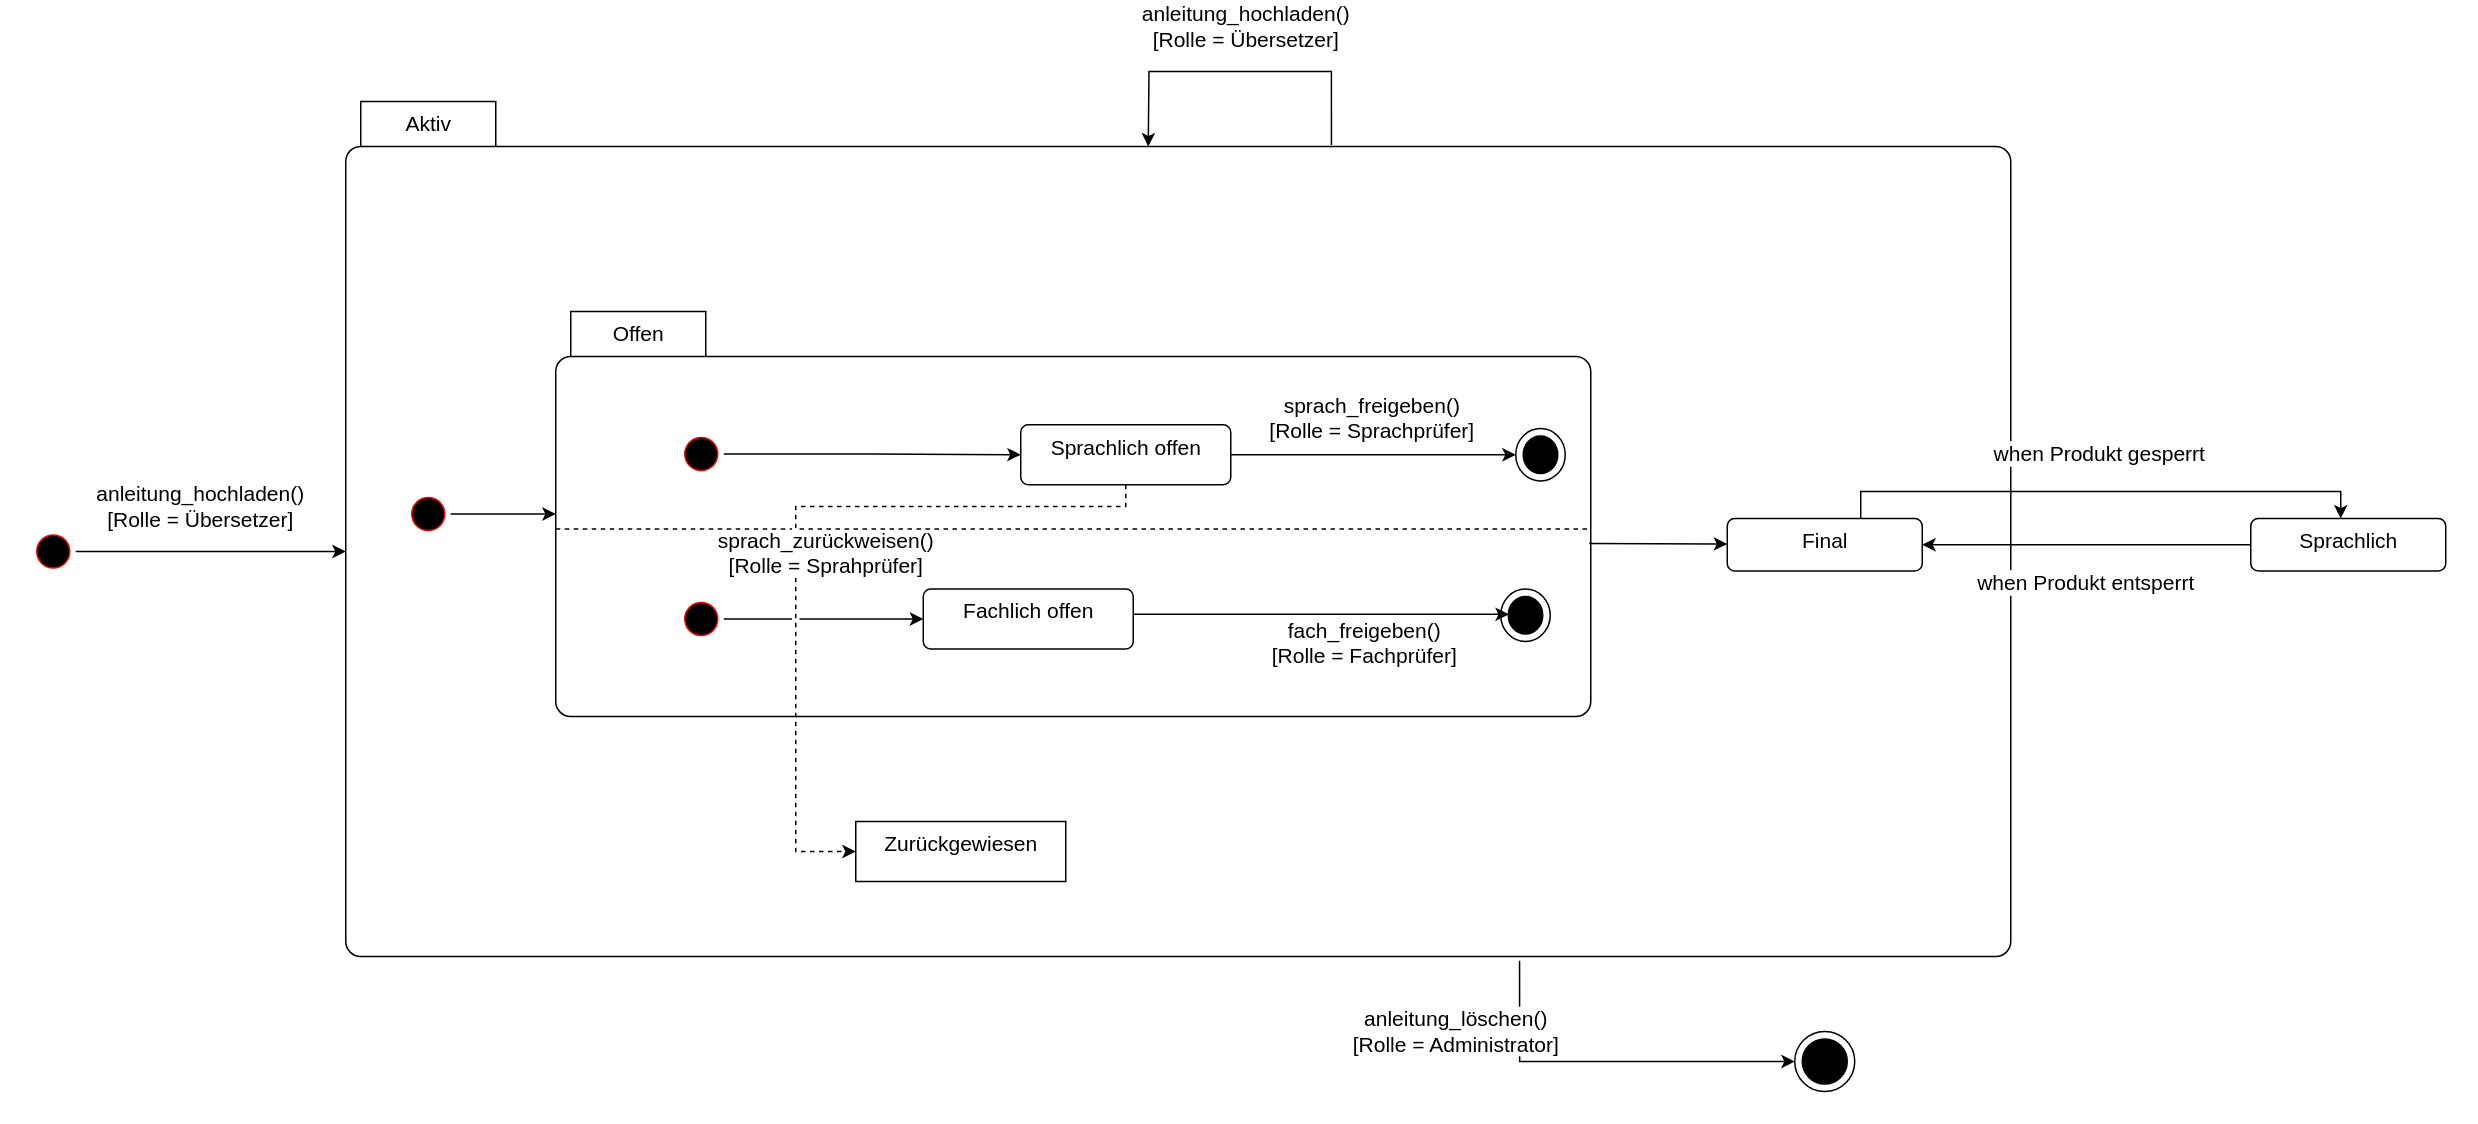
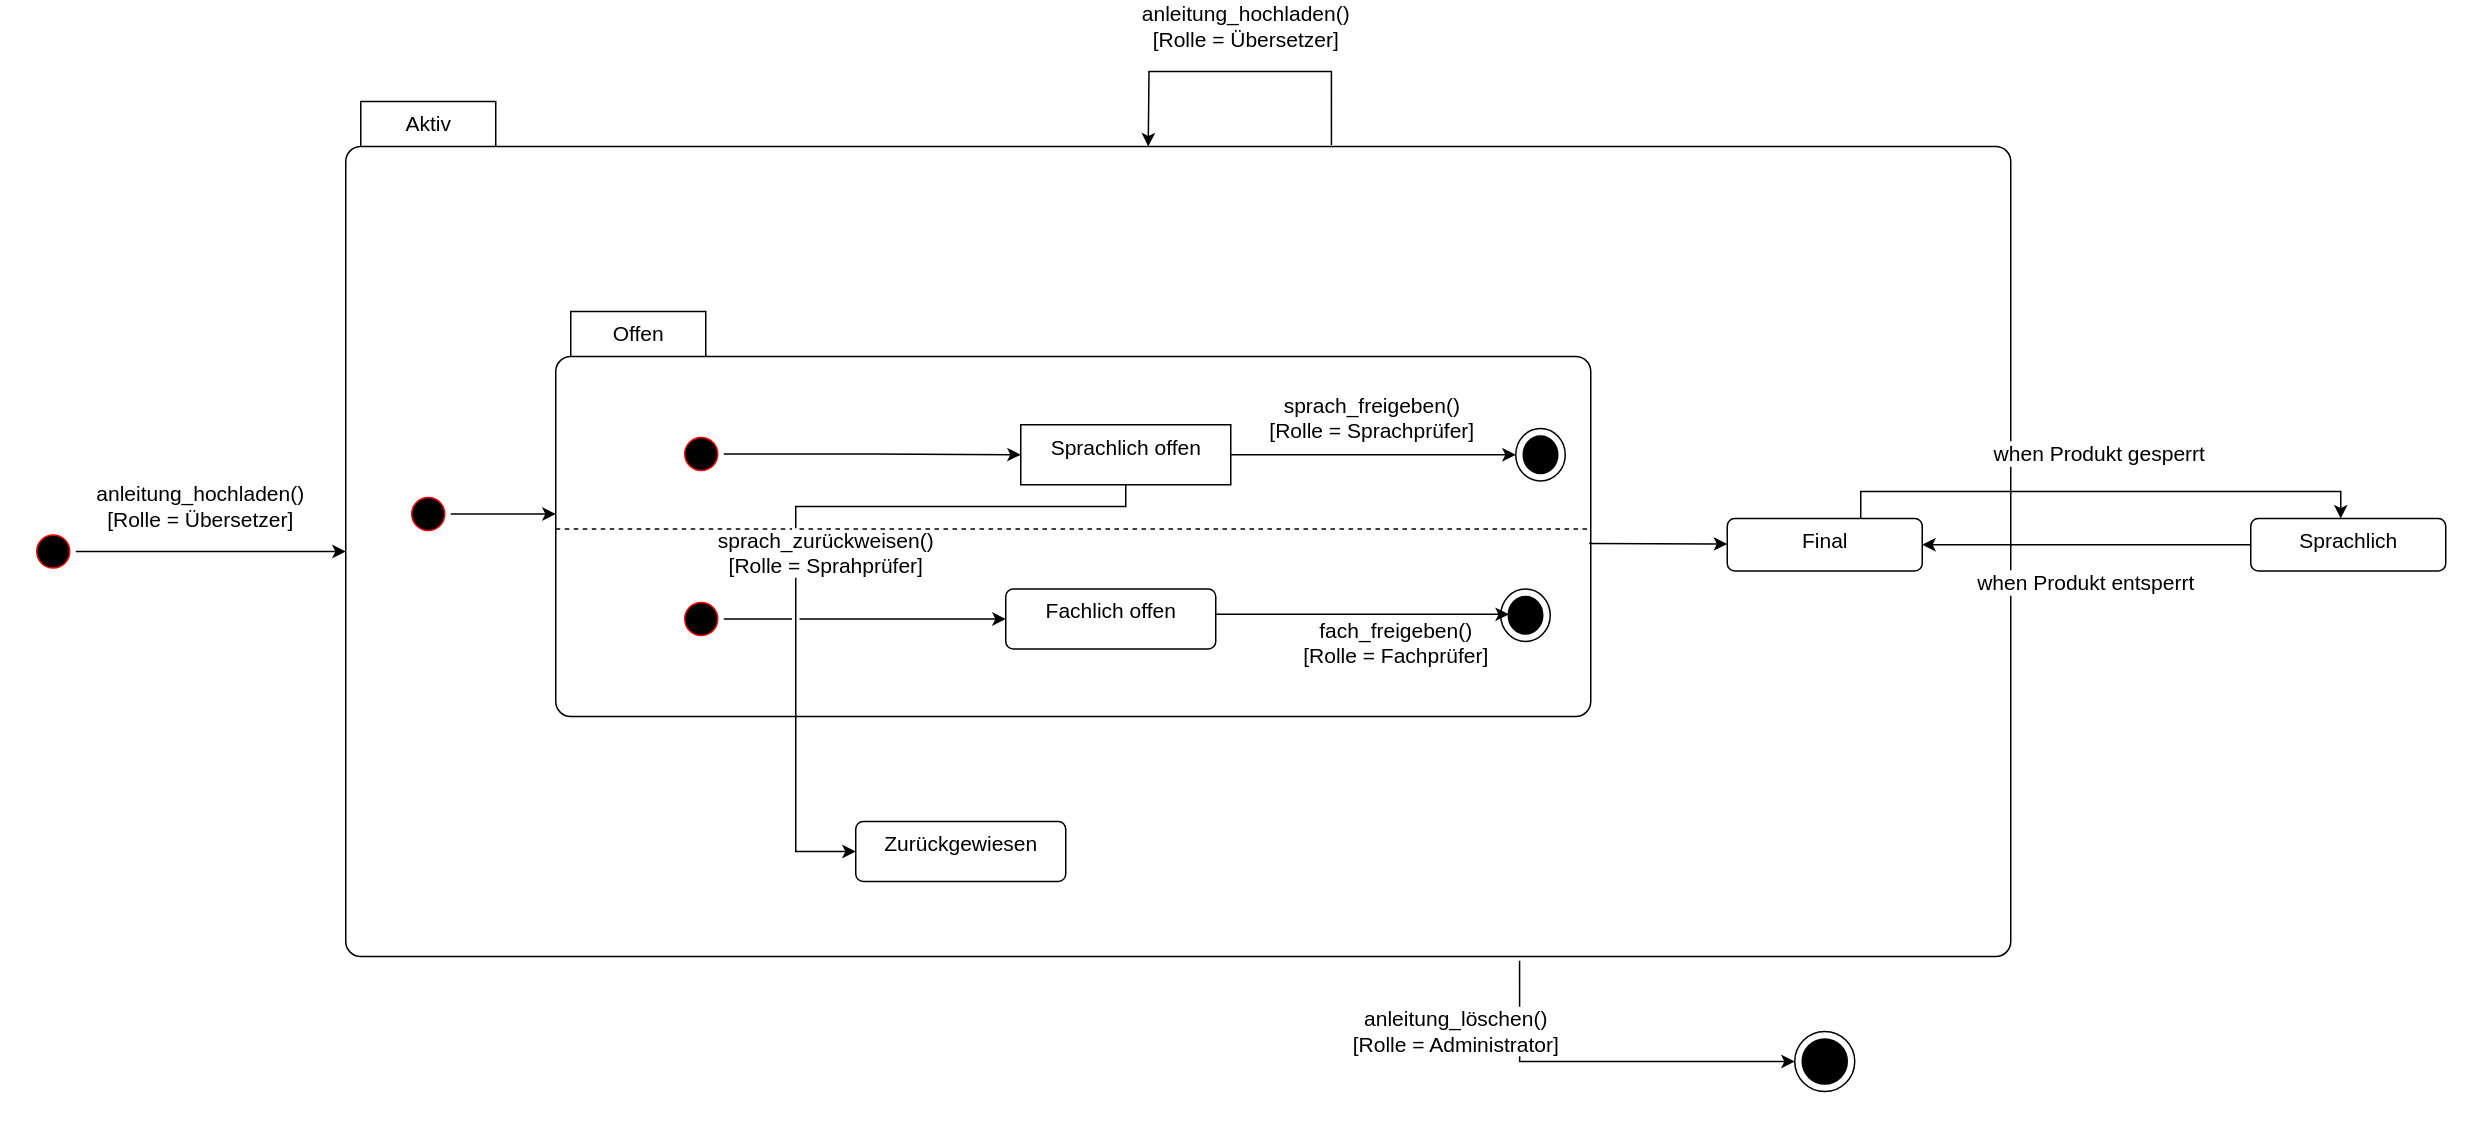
node "Sprachlich offen": shape rounded rectangle -> rectangle
edge "Sprachlich offen" -> "Zurückgewiesen": style dashed -> solid
node "Fachlich offen": moved (1028, 619) -> (1111, 619)
node "Zurückgewiesen": shape rectangle -> rounded rectangle
